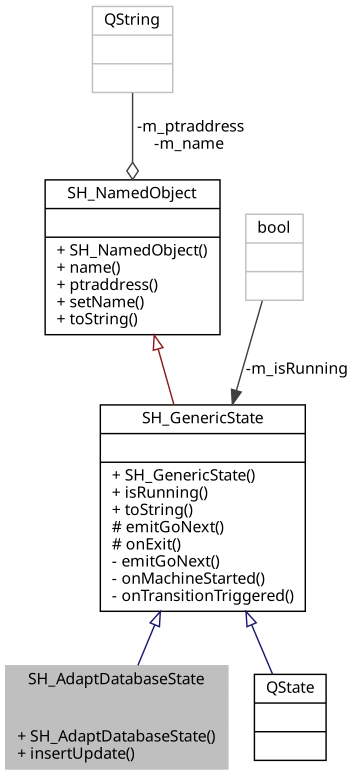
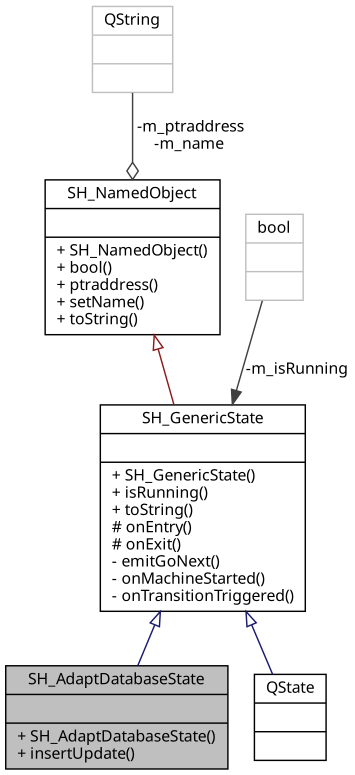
node "SH_NamedObject": text "+ name()" -> "+ bool()"
node "SH_GenericState": text "# emitGoNext()" -> "# onEntry()"
node "SH_AdaptDatabaseState": color grey75 -> black
